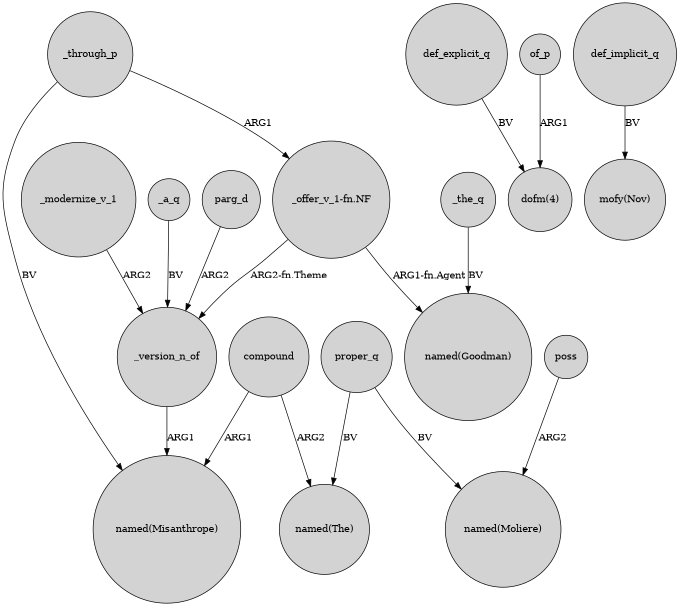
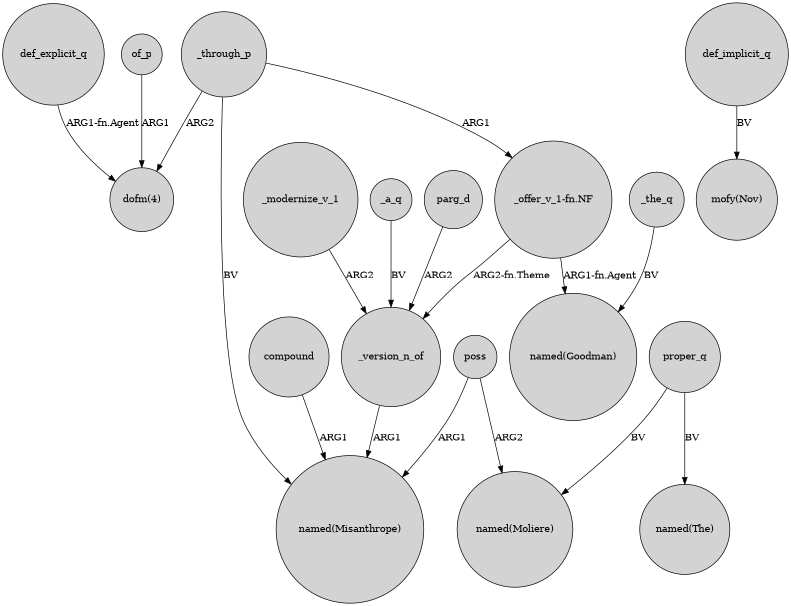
edge "def_explicit_q" -> "dofm(4)": label "BV" -> "ARG1-fn.Agent"
edge "_through_p" -> "dofm(4)": added, label "ARG2"
edge "poss" -> "named(Misanthrope)": added, label "ARG1"
edge "compound" -> "named(The)": removed, label "ARG2"
